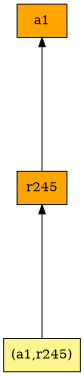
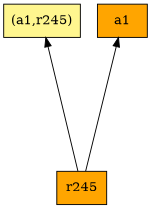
edge "(a1,r245)" -> "r245": reversed
